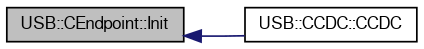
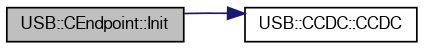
edge "USB::CCDC::CCDC" -> "USB::CEndpoint::Init": reversed
